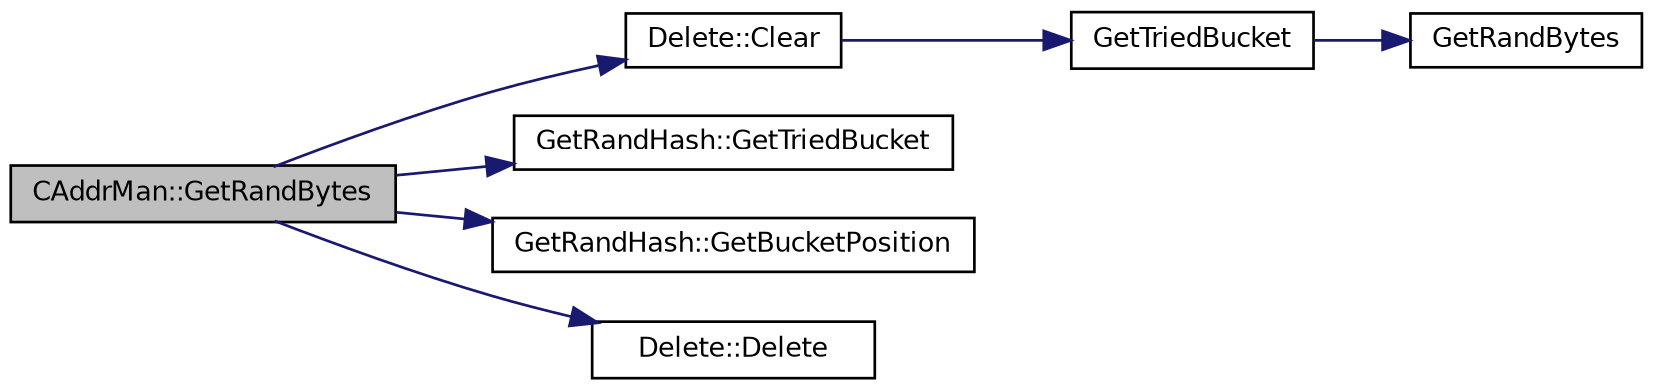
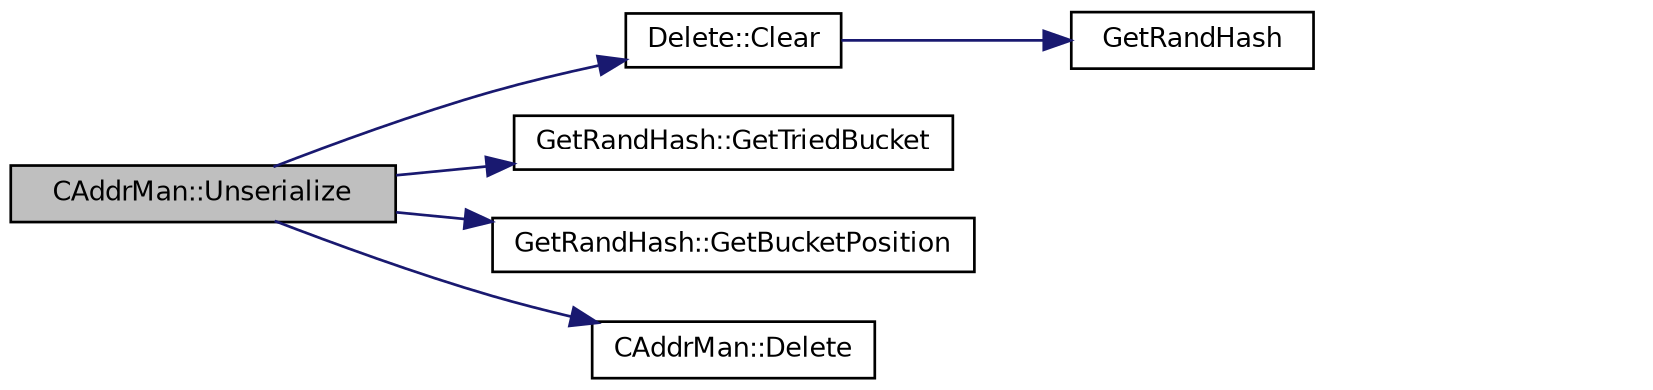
node "GetTriedBucket": label "GetTriedBucket" -> "GetRandHash"
node "GetRandBytes": removed
node "CAddrMan::GetRandBytes": label "CAddrMan::GetRandBytes" -> "CAddrMan::Unserialize"
node "Delete::Delete": label "Delete::Delete" -> "CAddrMan::Delete"
